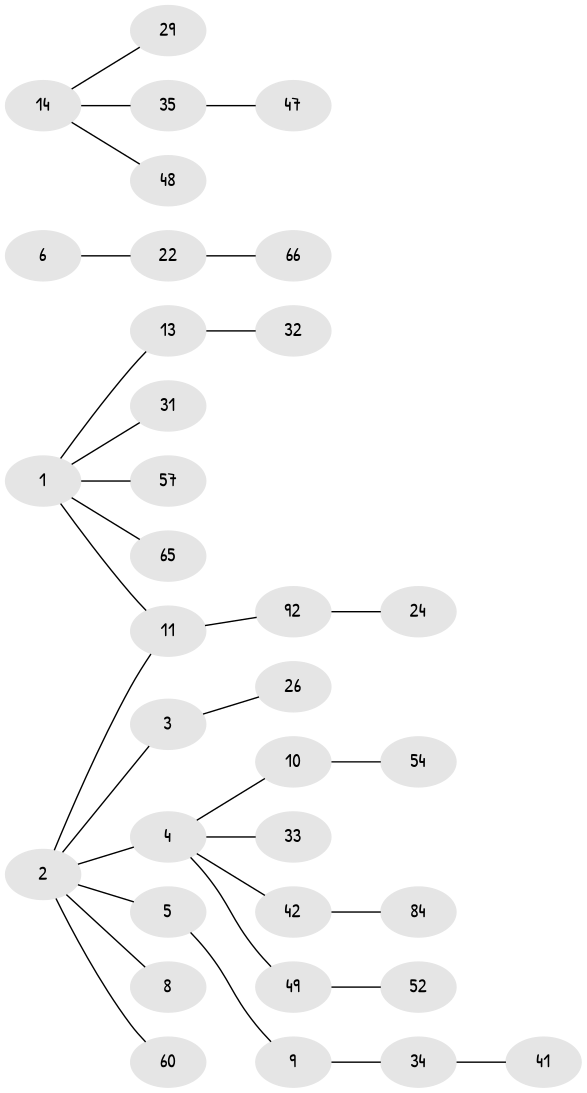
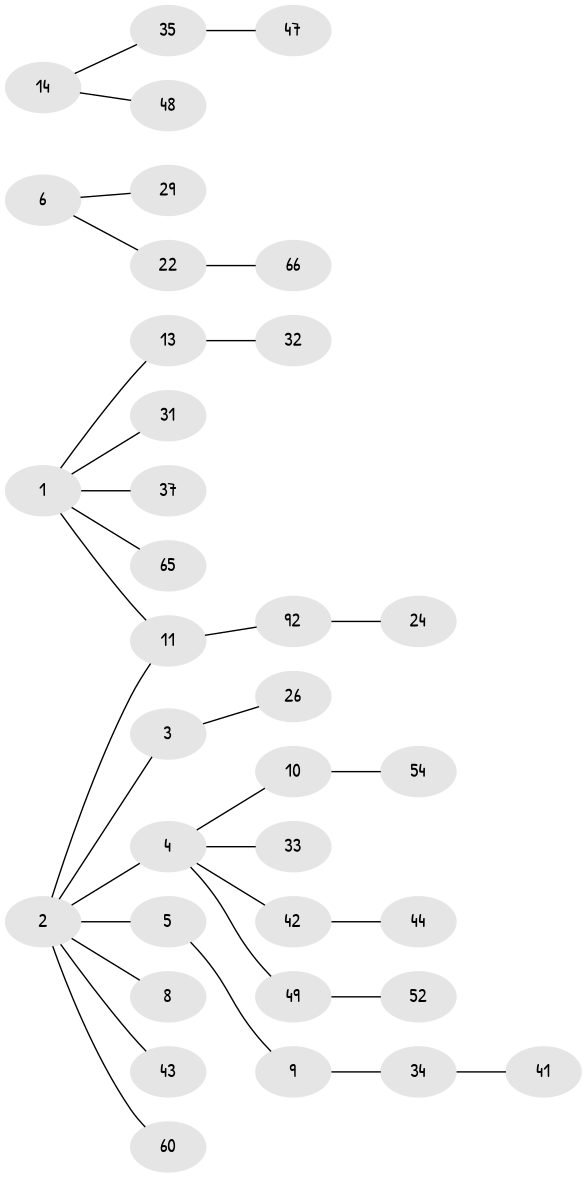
edge "29" -- "14": now "29" -- "6"
node "57": label "57" -> "37"
node "84": label "84" -> "44"
node "43": added
